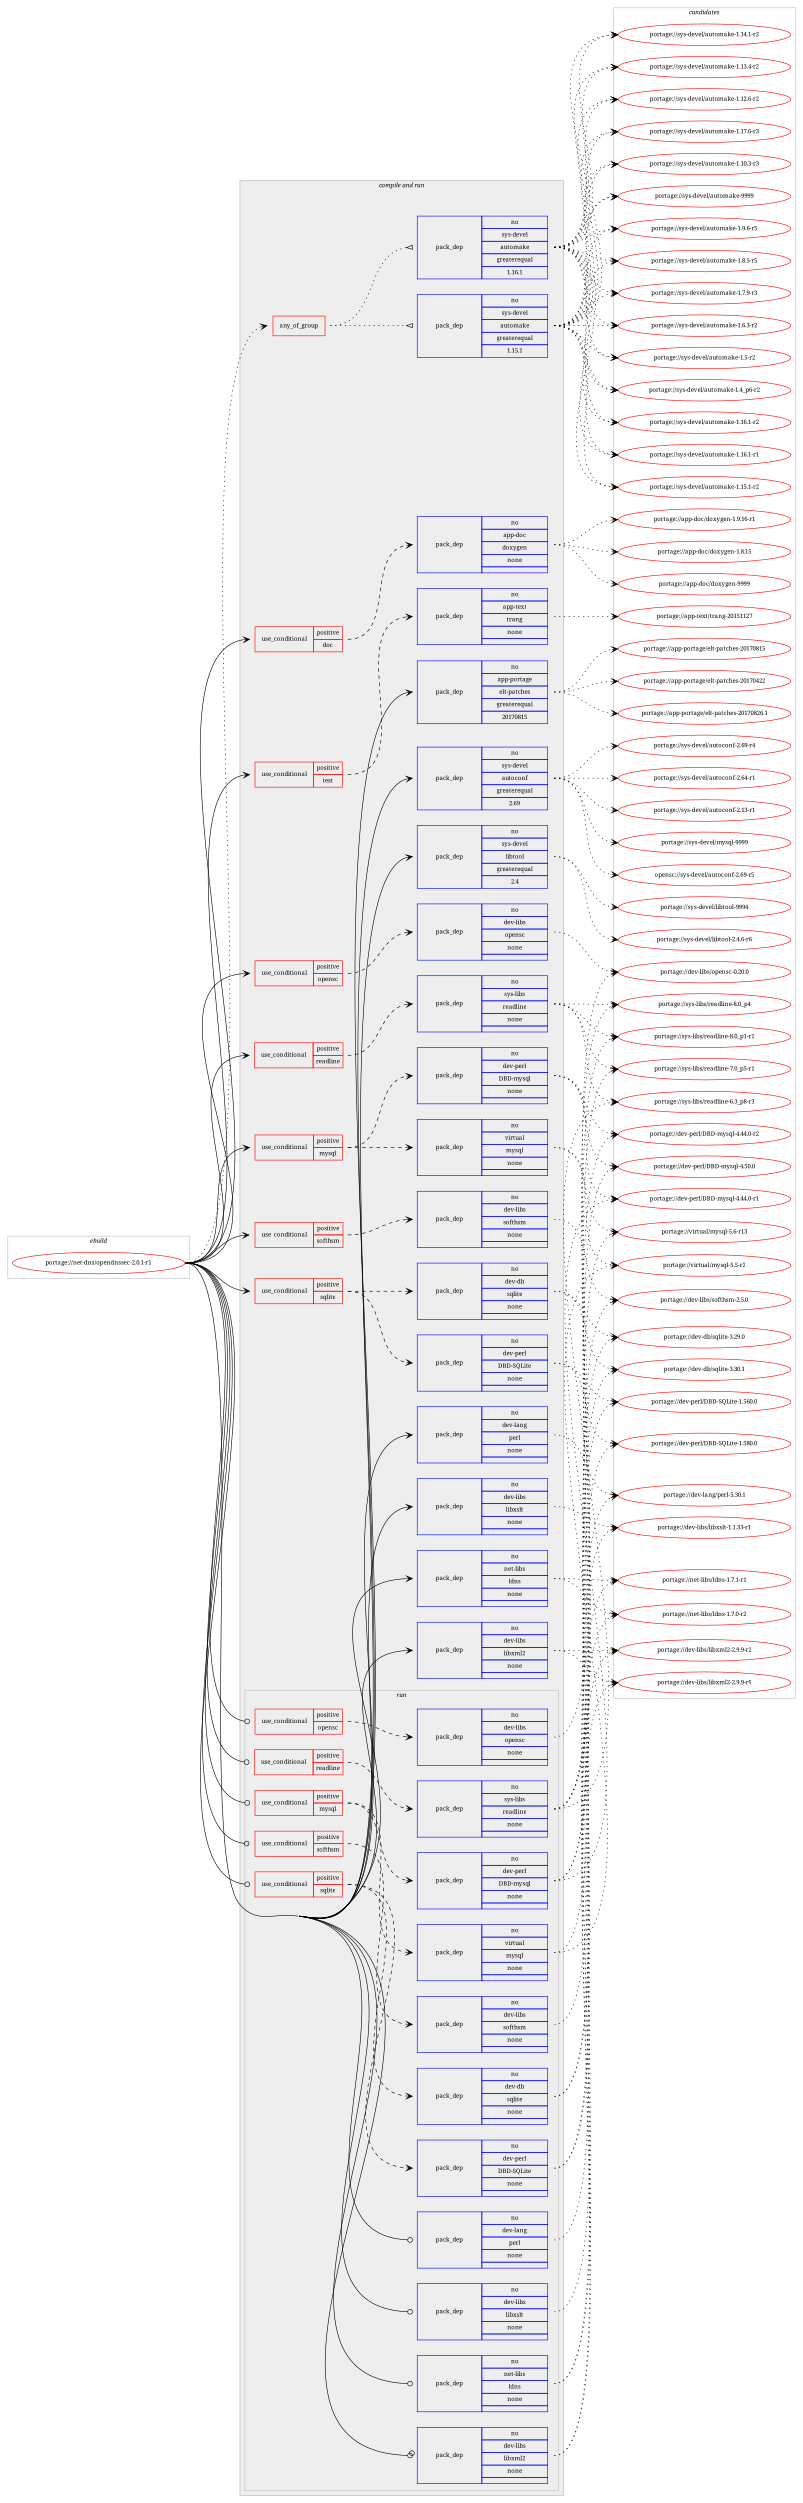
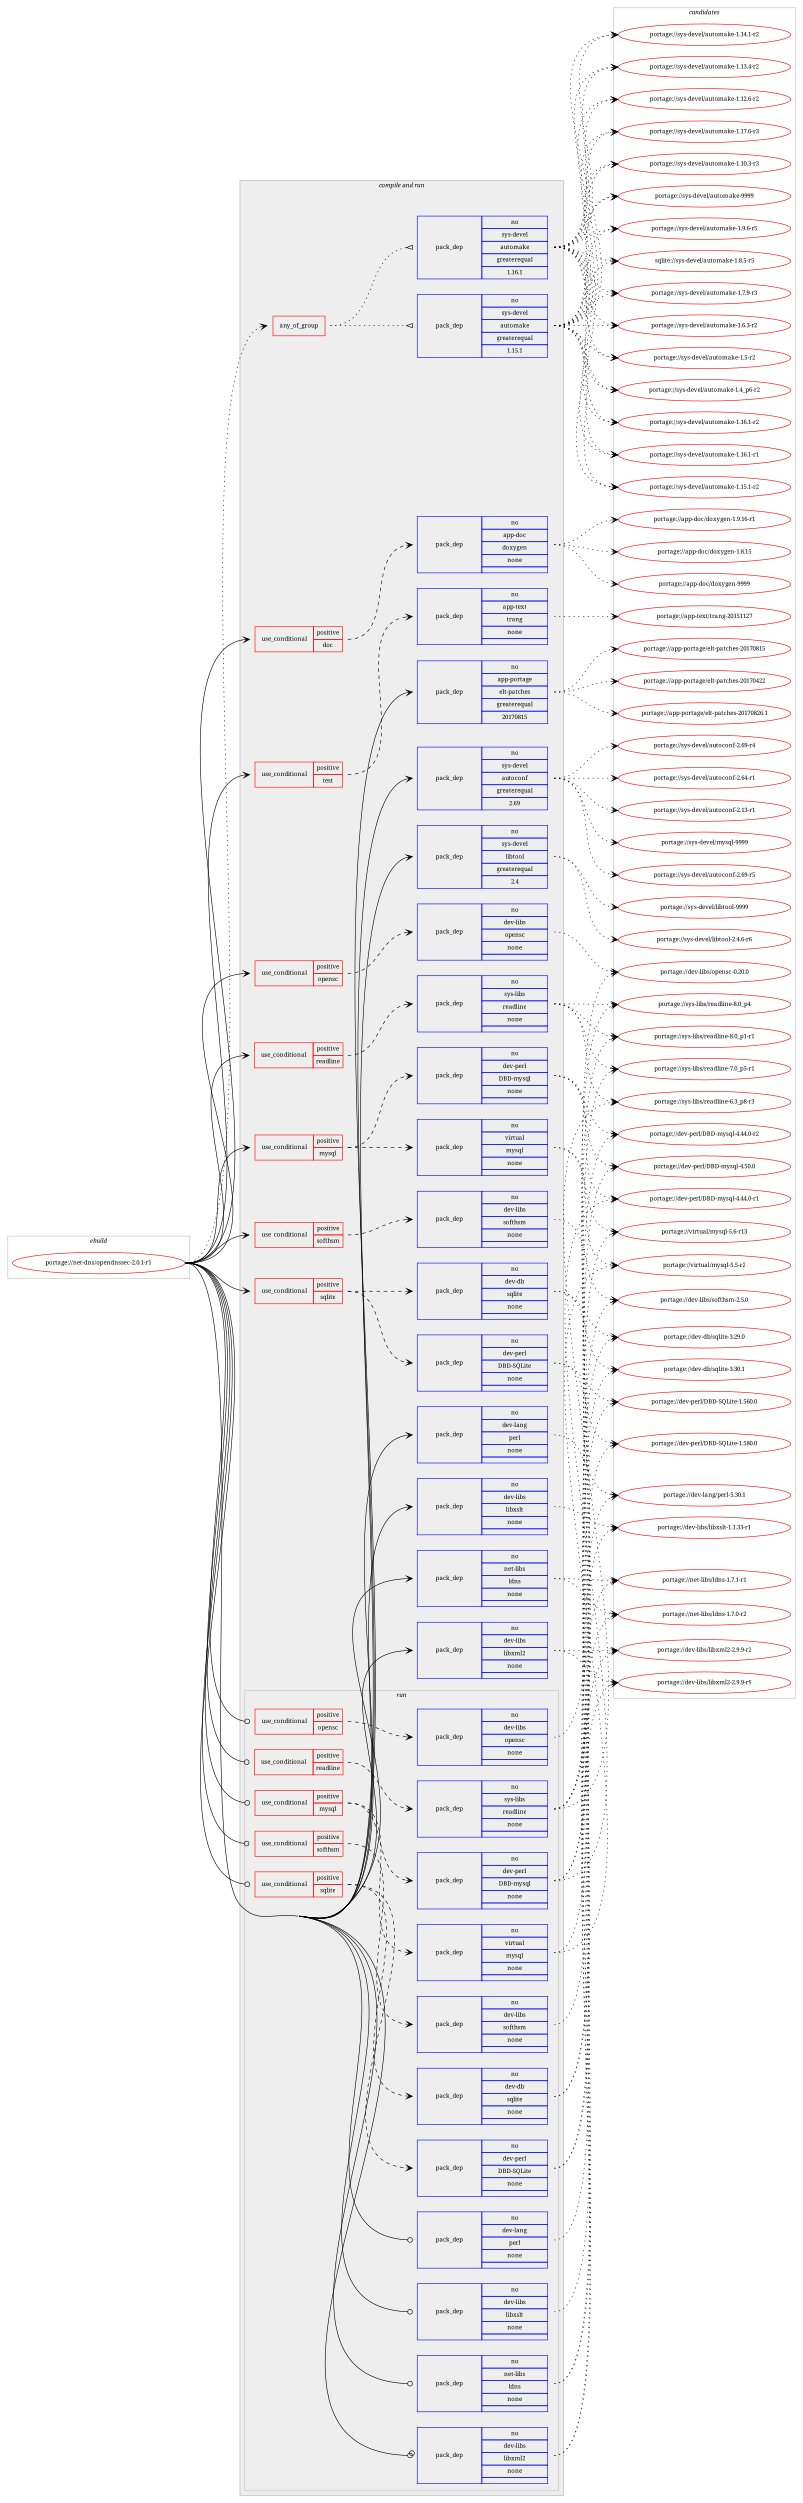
node "portage://sys-devel/automake-1.8.5-r5": label "portage://sys-devel/automake-1.8.5-r5" -> "sqlite://sys-devel/automake-1.8.5-r5"
node "opensc://sys-devel/autoconf-2.69-r5": label "opensc://sys-devel/autoconf-2.69-r5" -> "portage://sys-devel/autoconf-2.69-r5"
node "portage://sys-devel/libtool-9994": label "portage://sys-devel/libtool-9994" -> "portage://sys-devel/libtool-9999"
